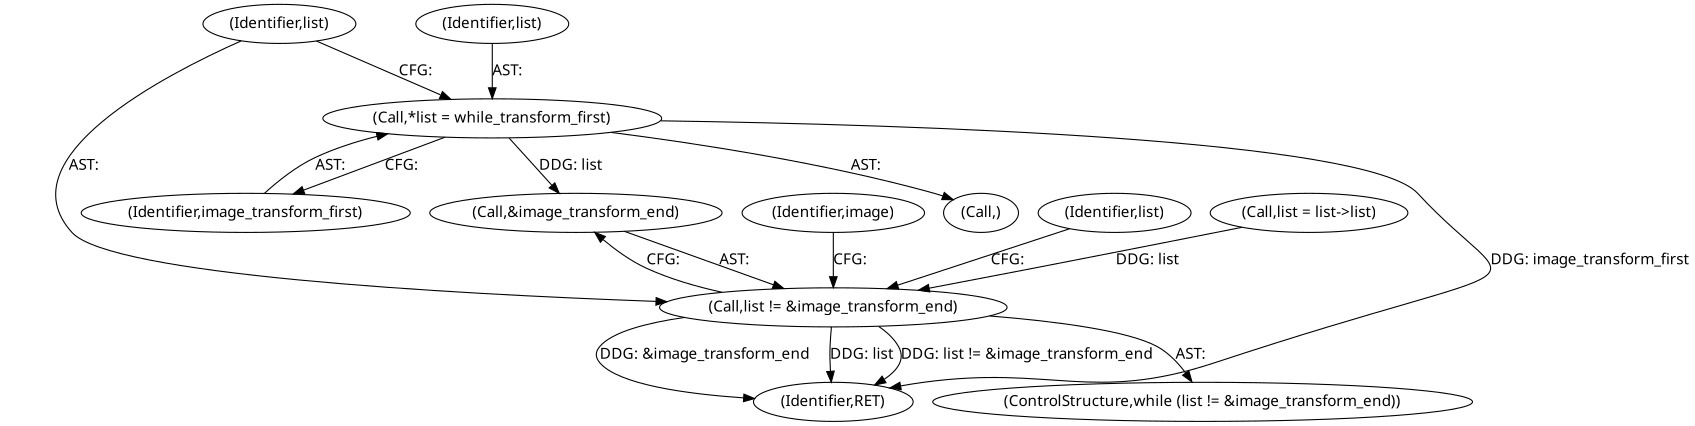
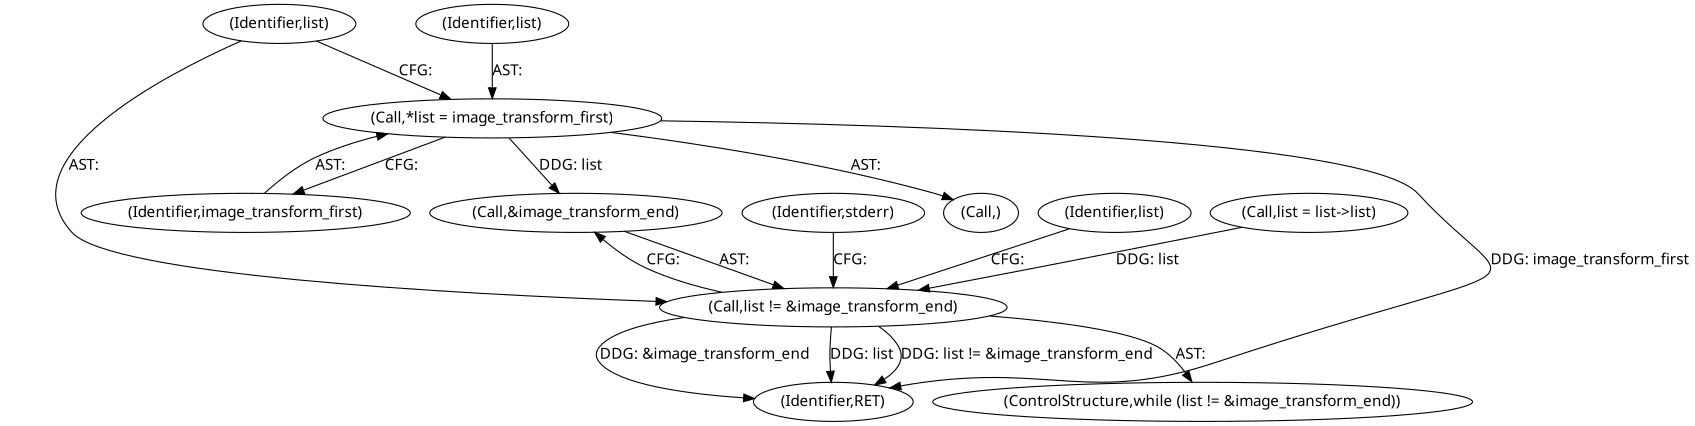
node "(Call,*list = while_transform_first)": label "(Call,*list = while_transform_first)" -> "(Call,*list = image_transform_first)"
node "(Identifier,image)": label "(Identifier,image)" -> "(Identifier,stderr)"
